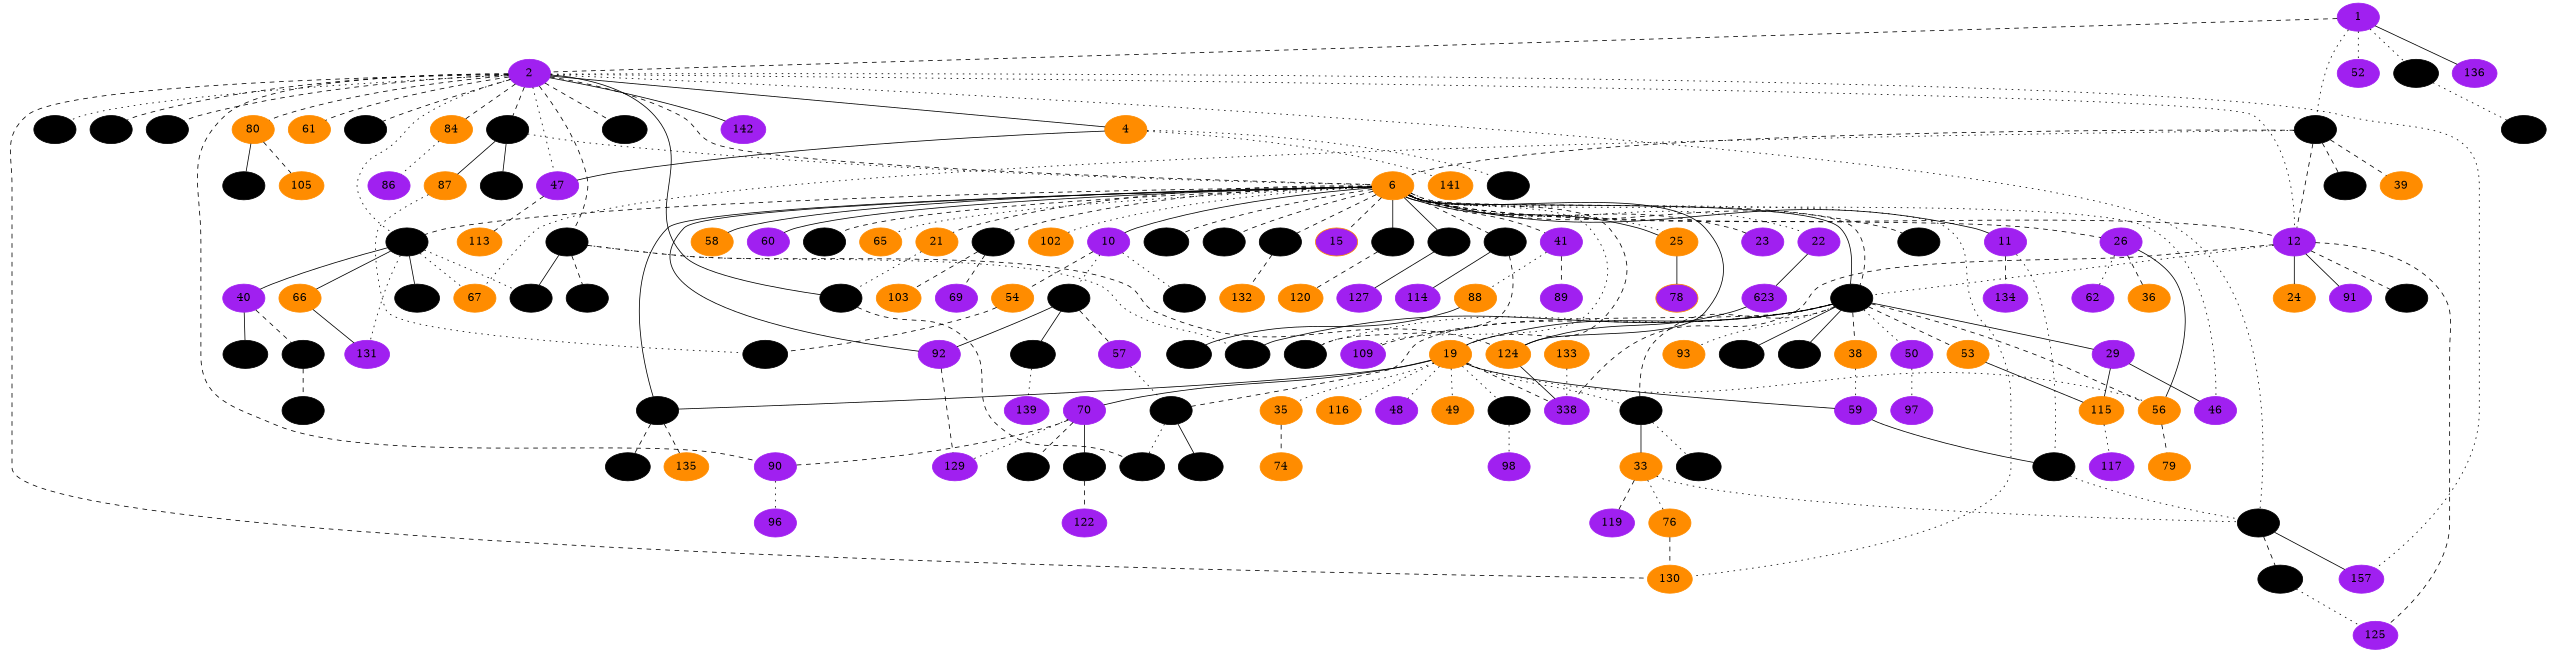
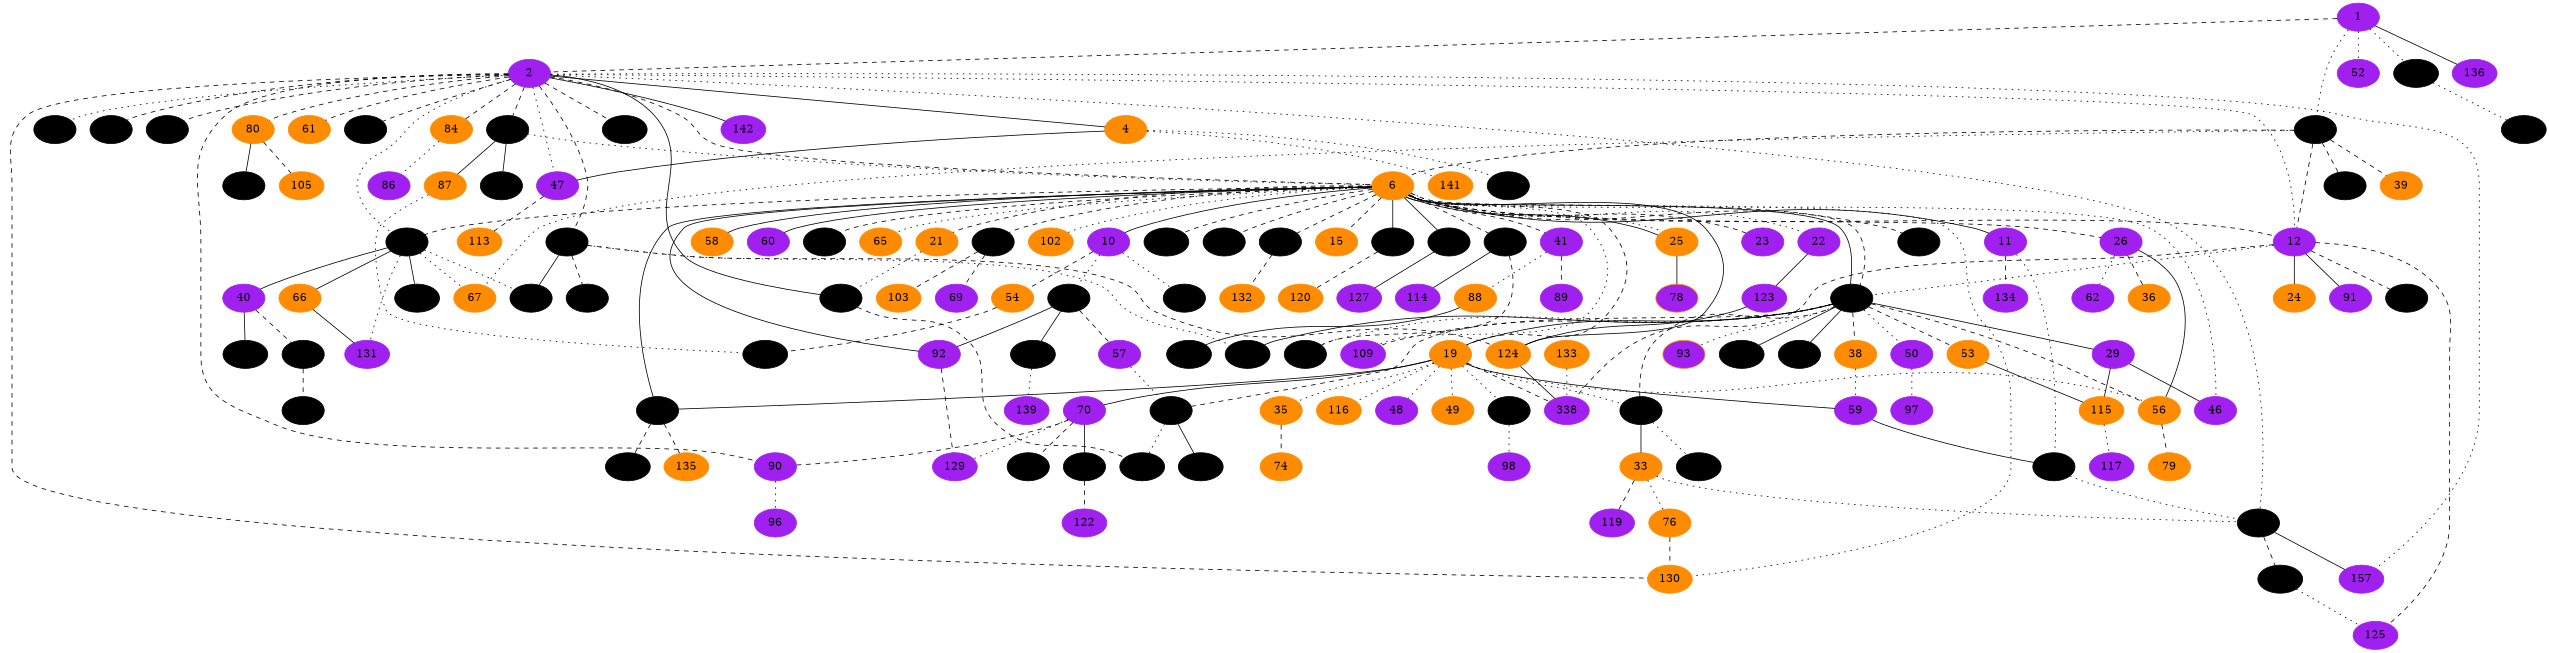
node "15": fillcolor purple -> darkorange
node "623": label "623" -> "123"
node "93": fillcolor darkorange -> purple
